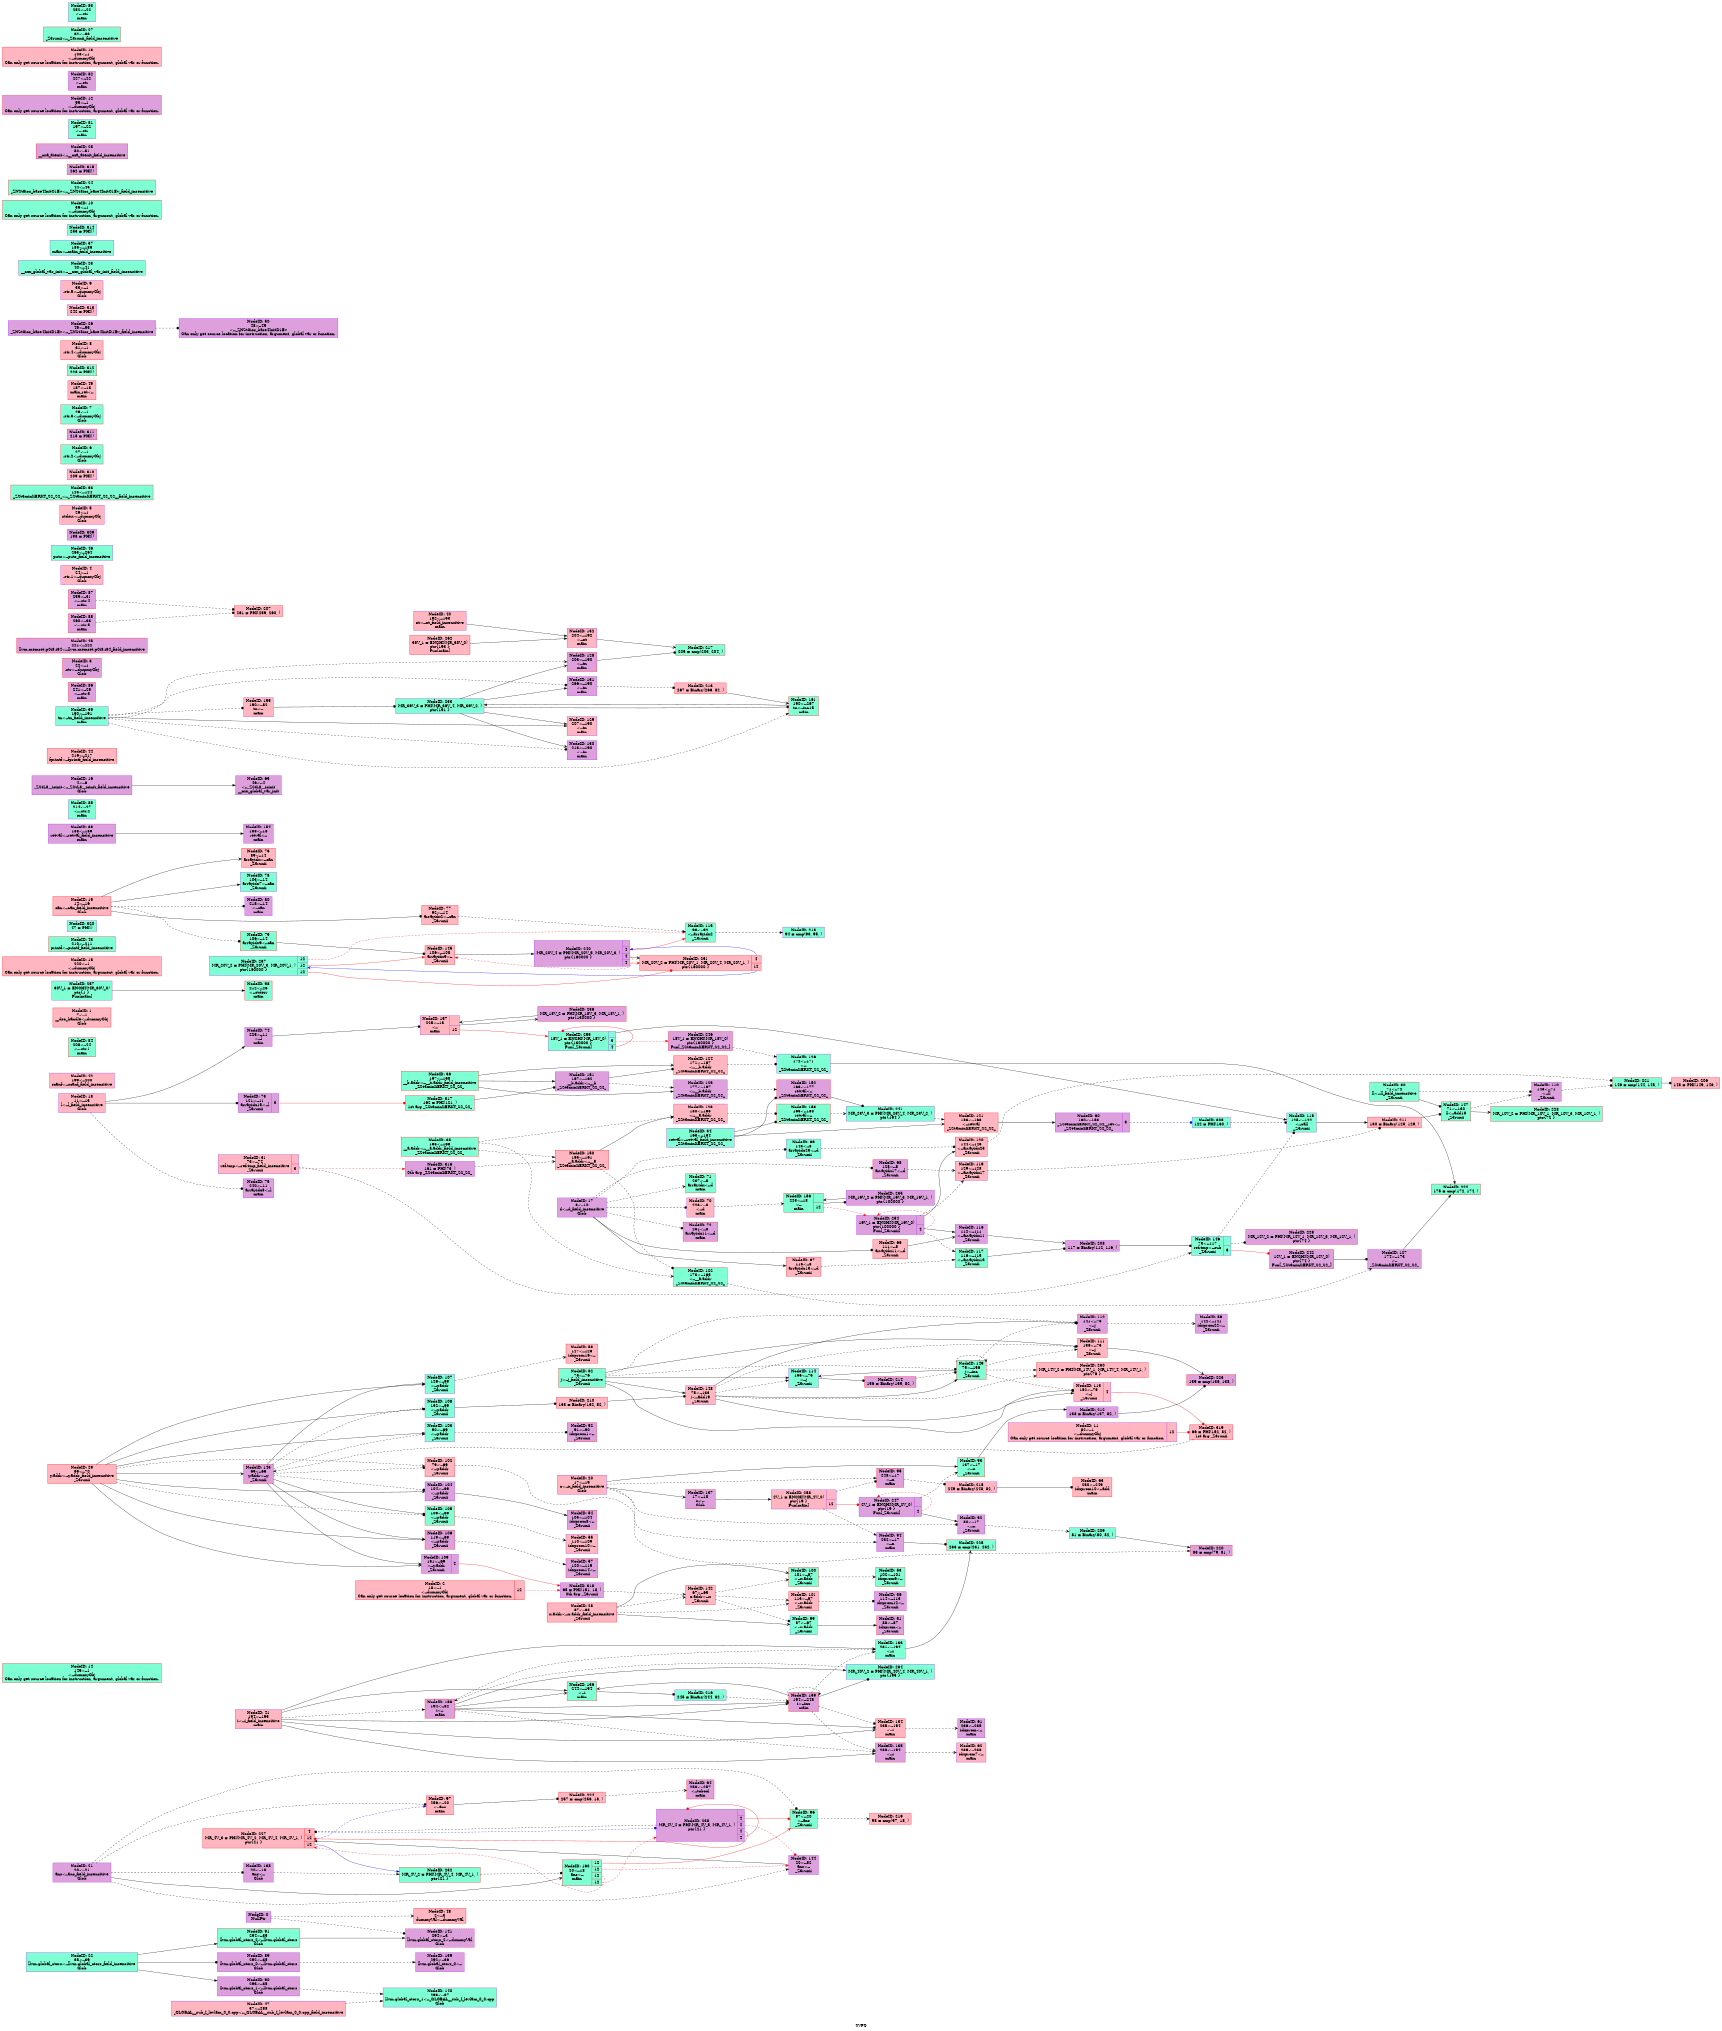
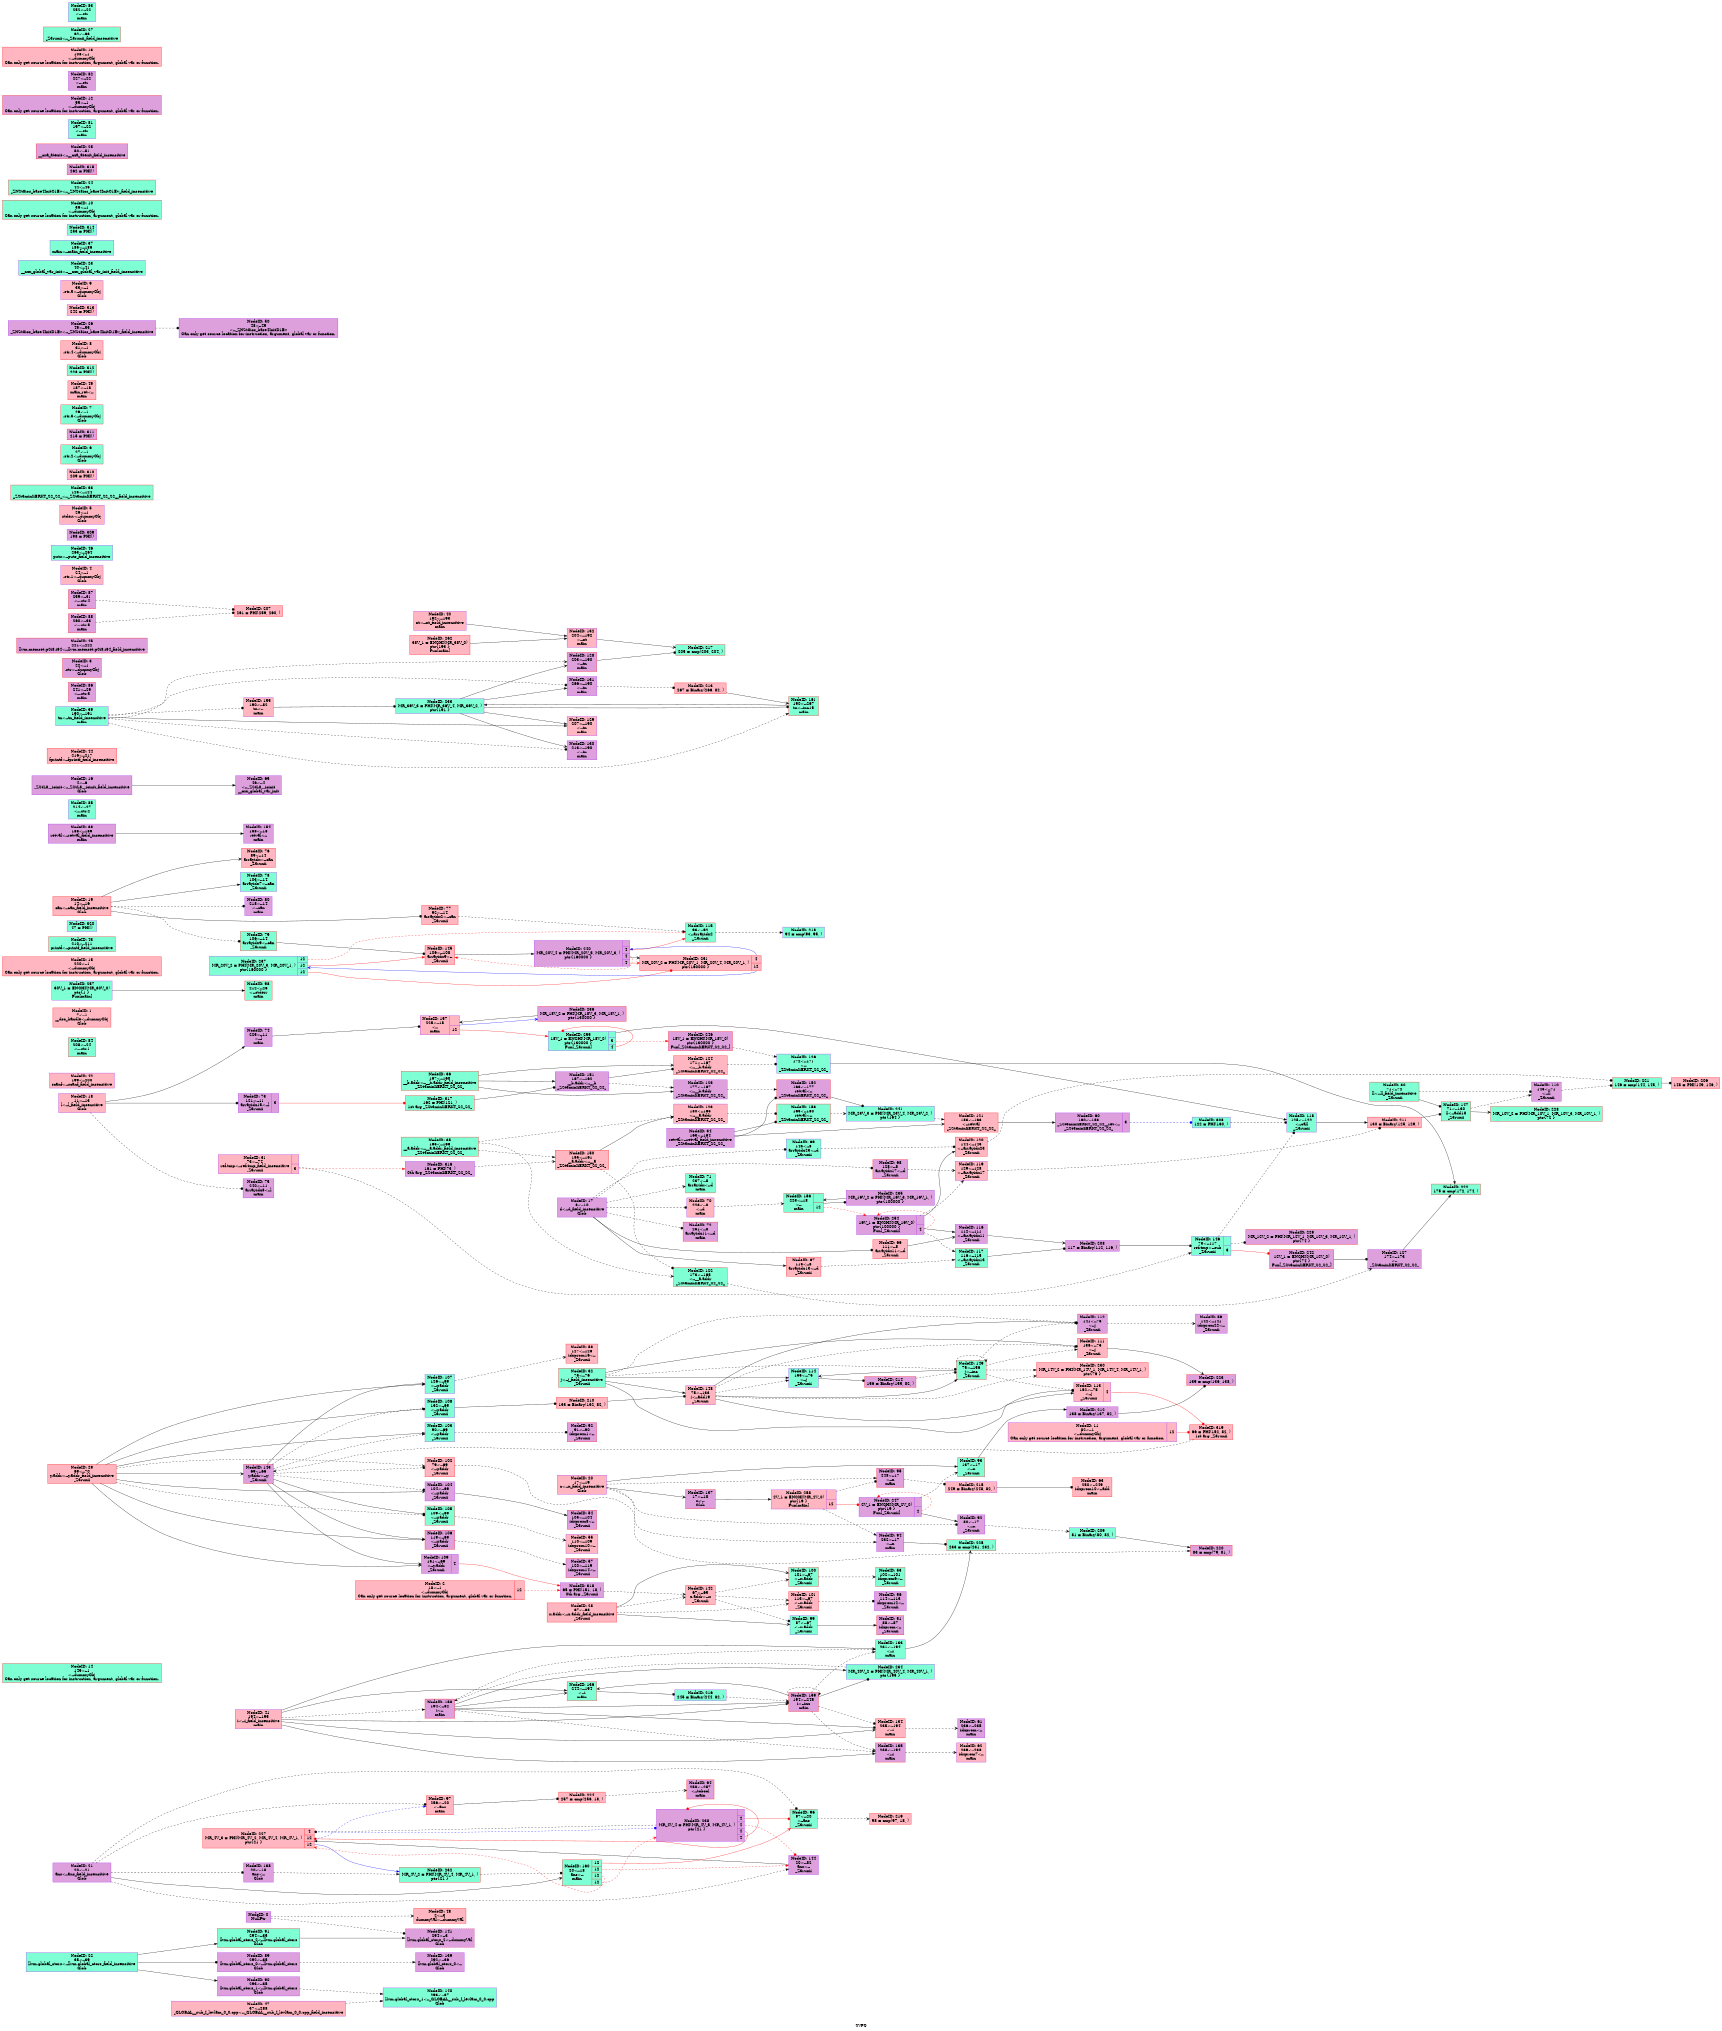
edge "NodeID: 157" -> "NodeID: 236": color black -> blue
node "NodeID: 34": fillcolor aquamarine -> plum
